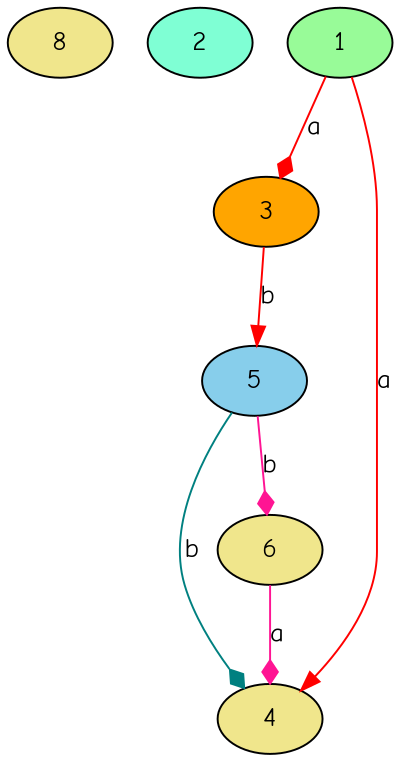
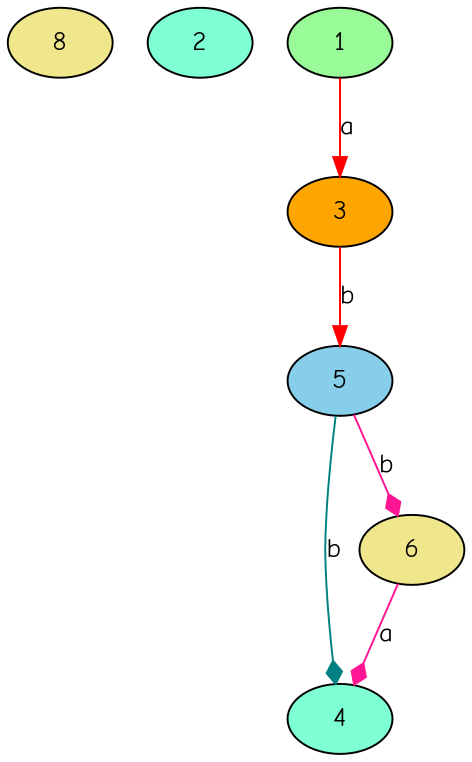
edge "1" -> "3": arrowhead diamond -> normal
edge "1" -> "4": removed, label "a"
node "4": fillcolor khaki -> aquamarine
